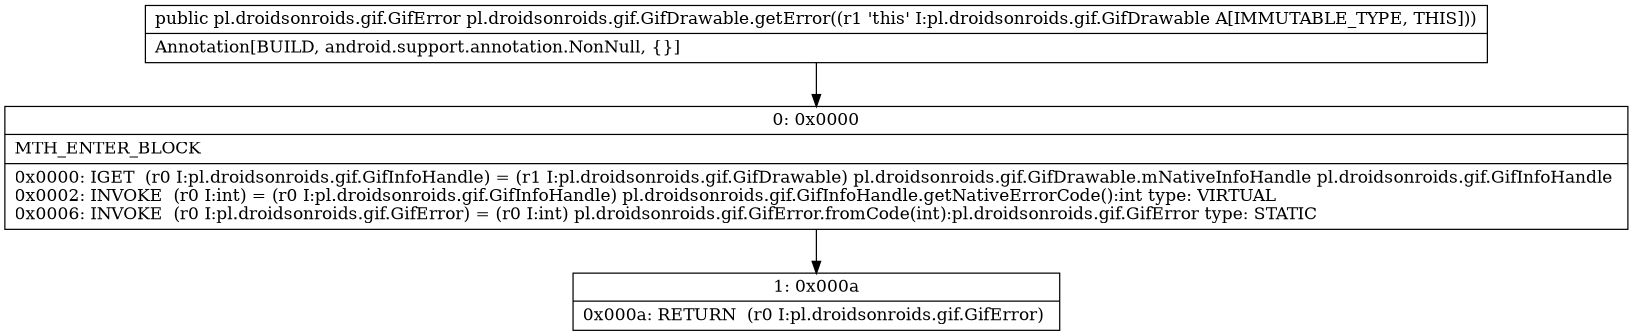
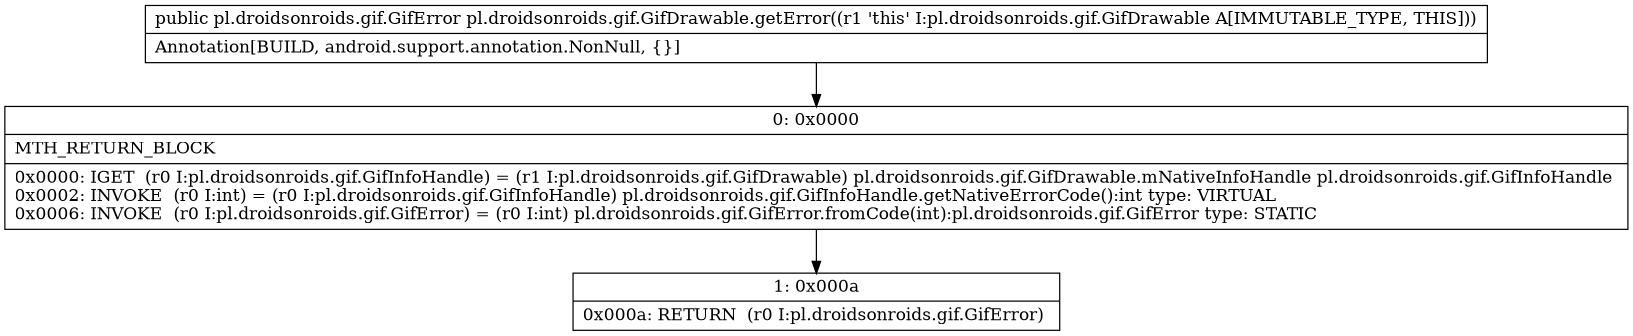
node "0: 0x0000": text "MTH_ENTER_BLOCK" -> "MTH_RETURN_BLOCK"
